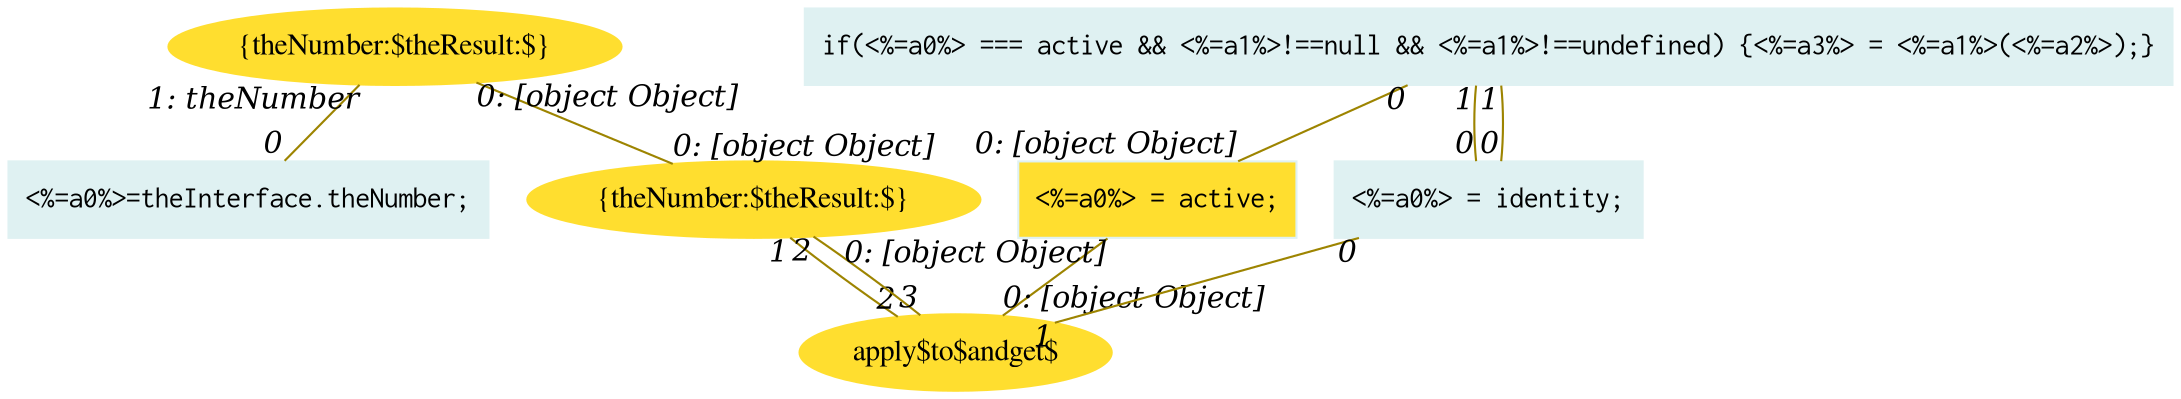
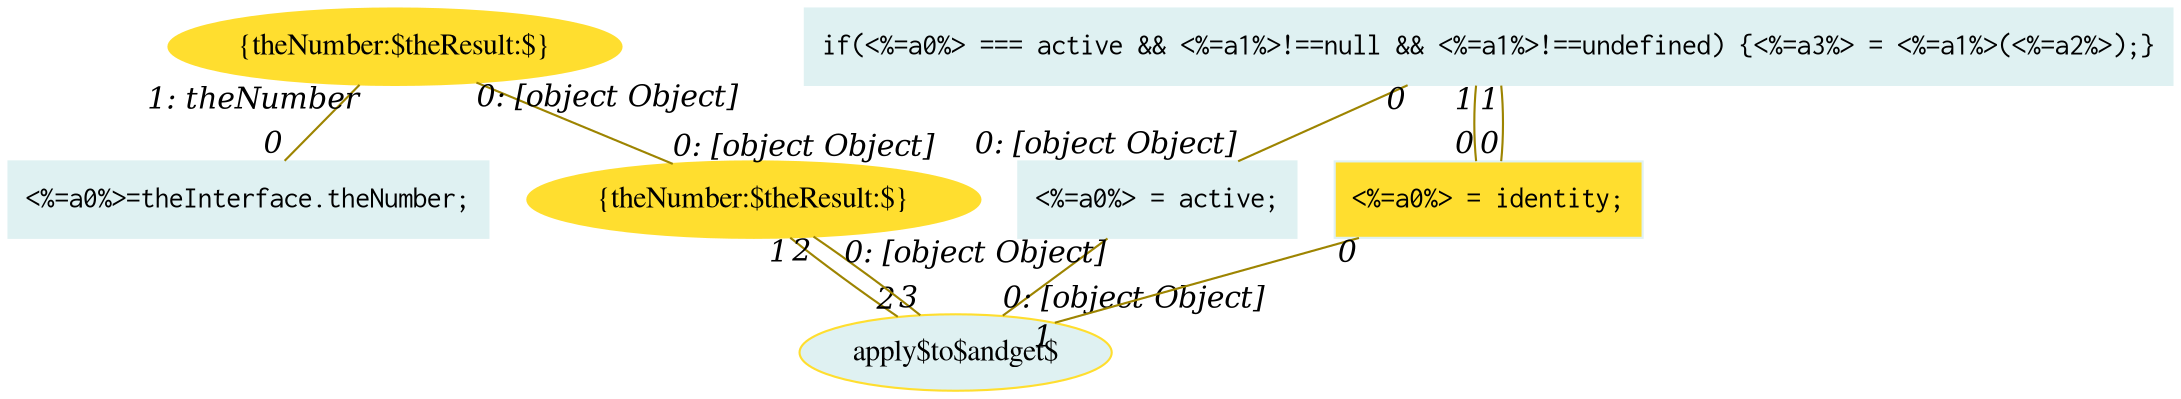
node "<%=a0%> = active;": fillcolor #ffde2f -> #dff1f2
node "<%=a0%> = identity;": fillcolor #dff1f2 -> #ffde2f
node "apply$to$andget$": fillcolor #ffde2f -> #dff1f2
